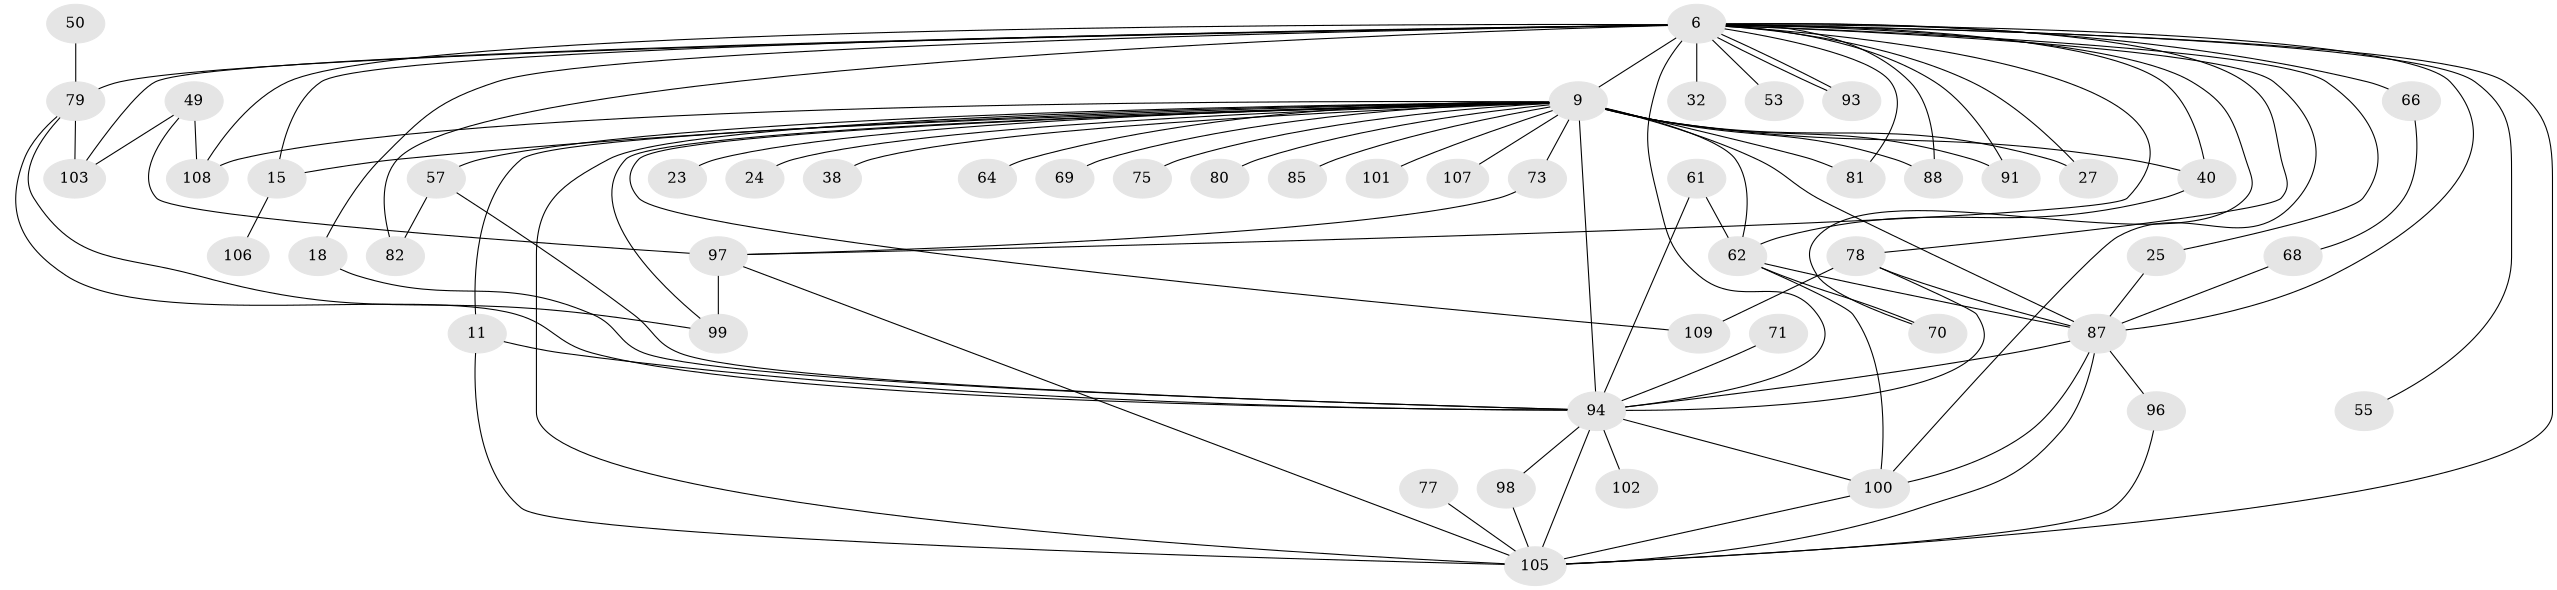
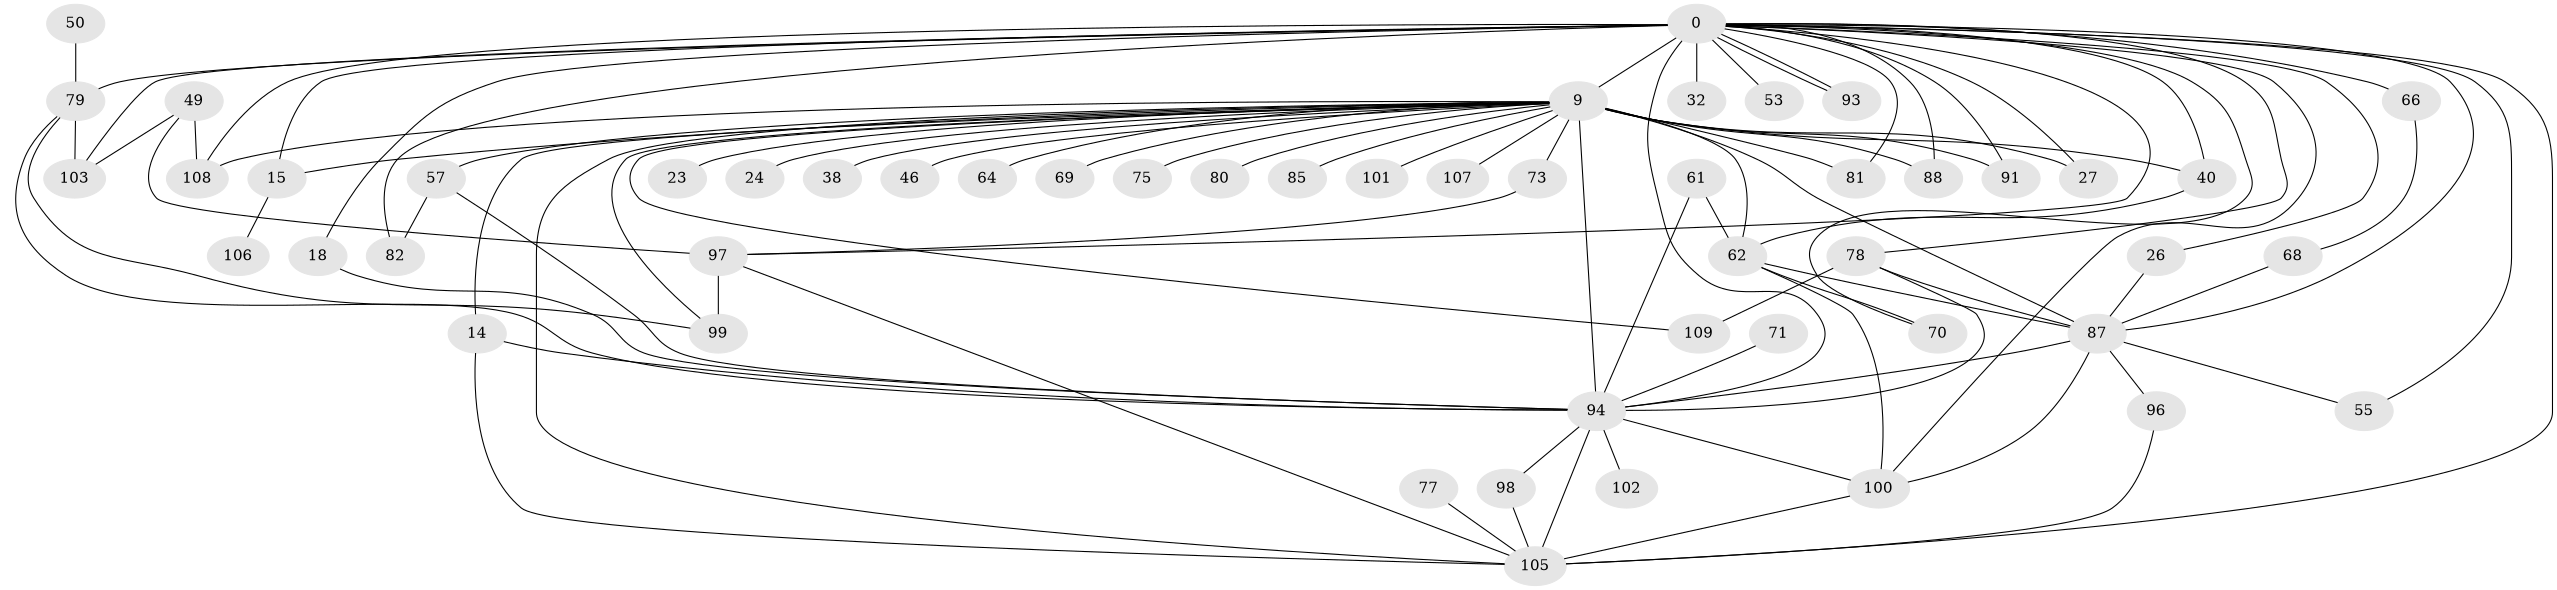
node "6": label "6" -> "0"
node "46": added
node "25": label "25" -> "26"
node "11": label "11" -> "14"
edge "87" -- "105": now "87" -- "55"
